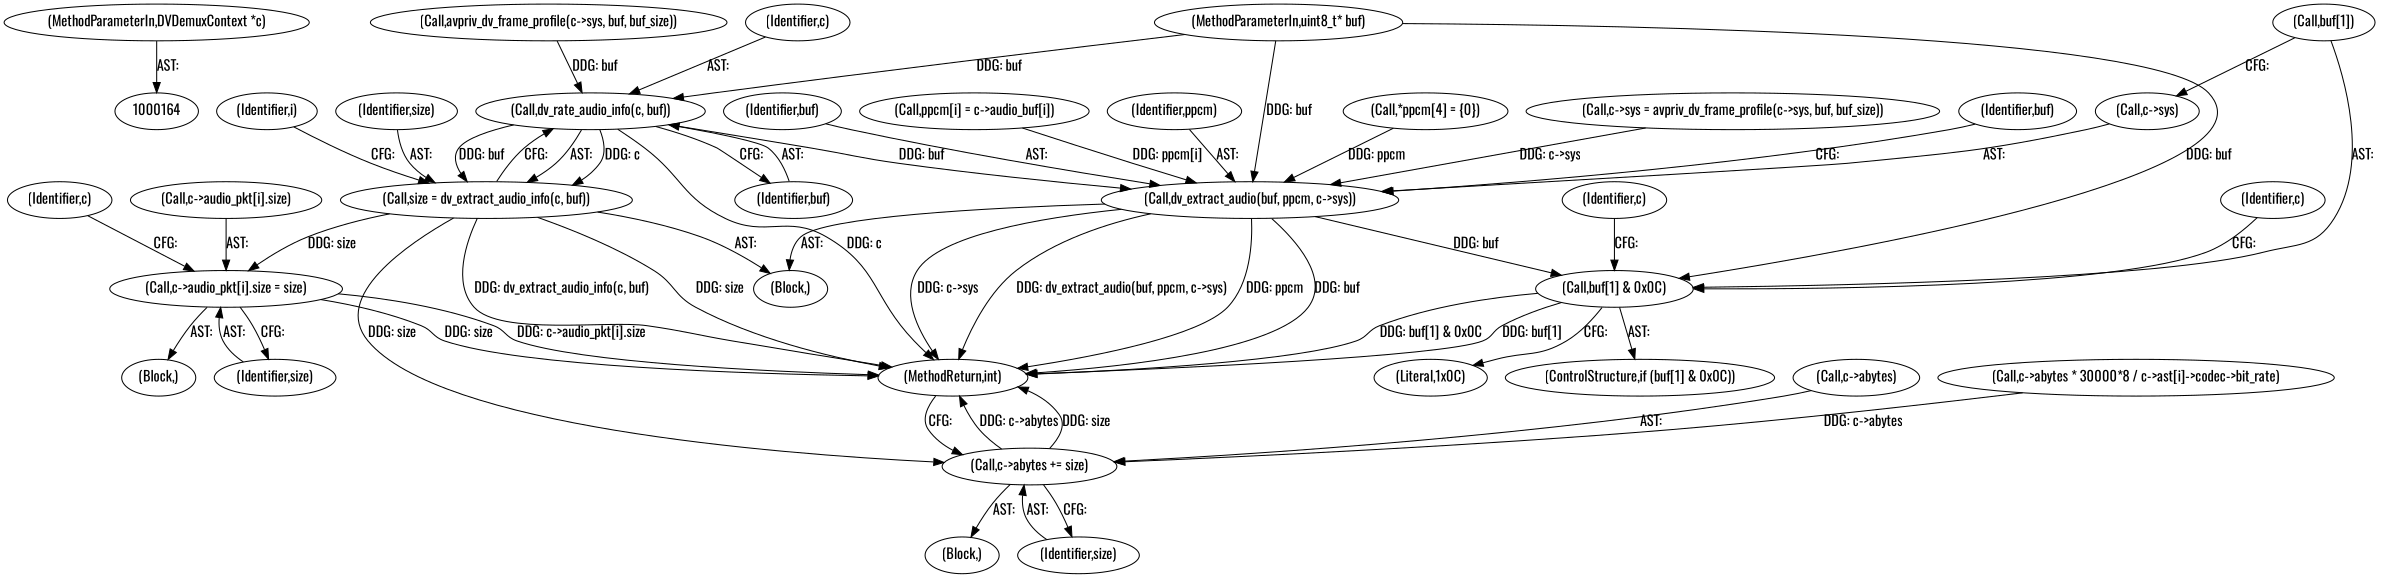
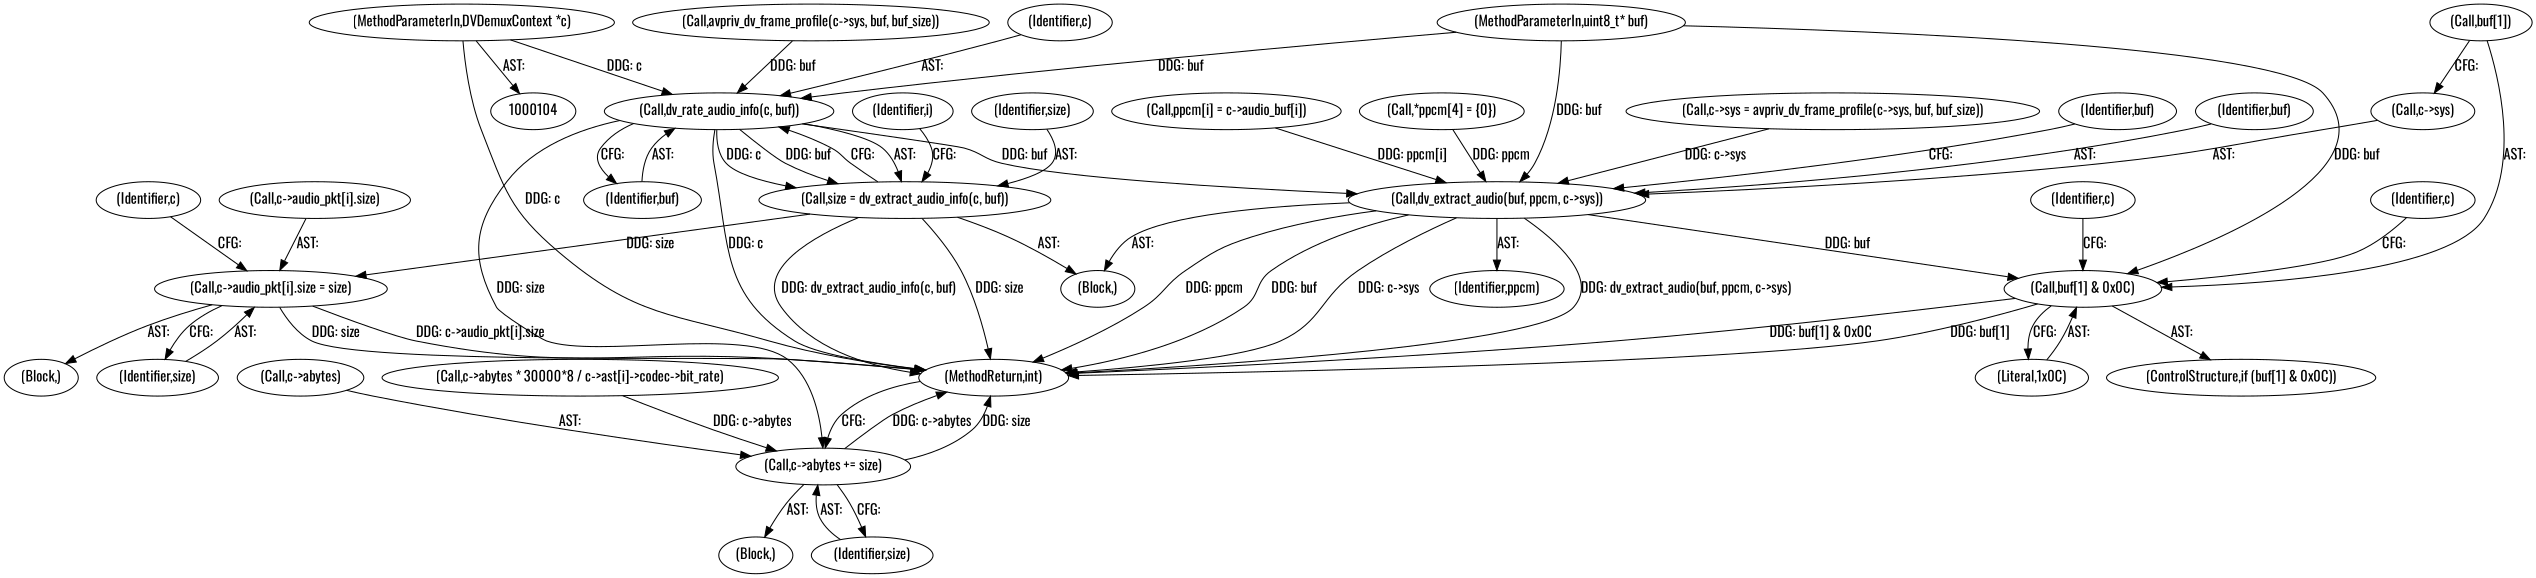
edge "(MethodParameterIn,DVDemuxContext *c)" -> "(Call,dv_rate_audio_info(c, buf))": added, label "DDG: c"
node "1000164": label "1000164" -> "1000104"
edge "(Identifier,ppcm)" -> "(Call,dv_extract_audio(buf, ppcm, c->sys))": reversed
edge "(MethodParameterIn,DVDemuxContext *c)" -> "(MethodReturn,int)": added, label "DDG: c"
edge "(Literal,1x0C)" -> "(Call,buf[1] & 0x0C)": added, label "AST:"
edge "(Call,size = dv_extract_audio_info(c, buf))" -> "(Call,c->abytes += size)": now "(Call,dv_rate_audio_info(c, buf))" -> "(Call,c->abytes += size)"
